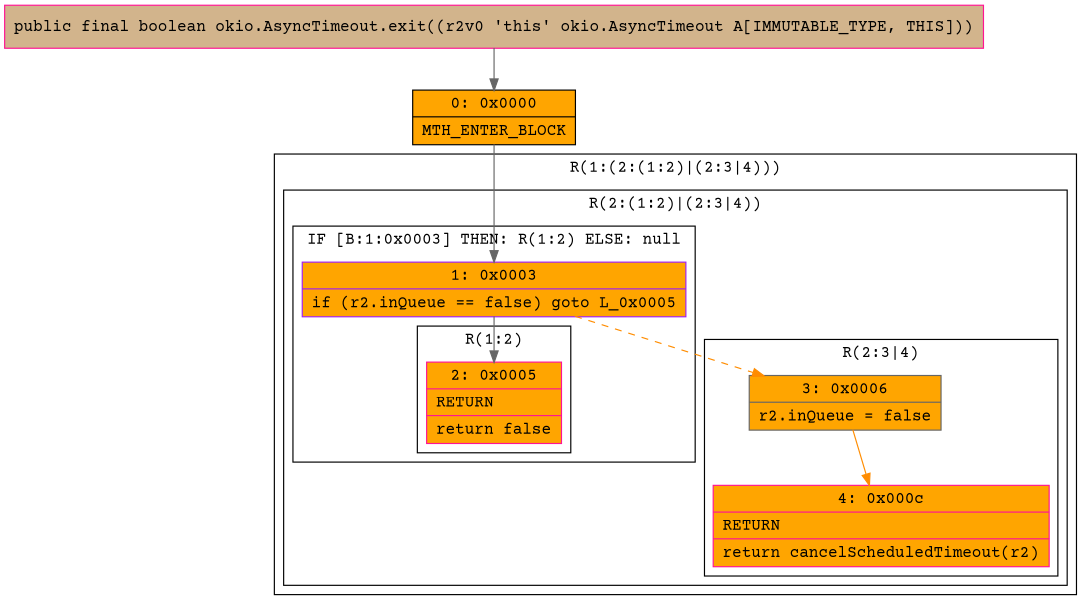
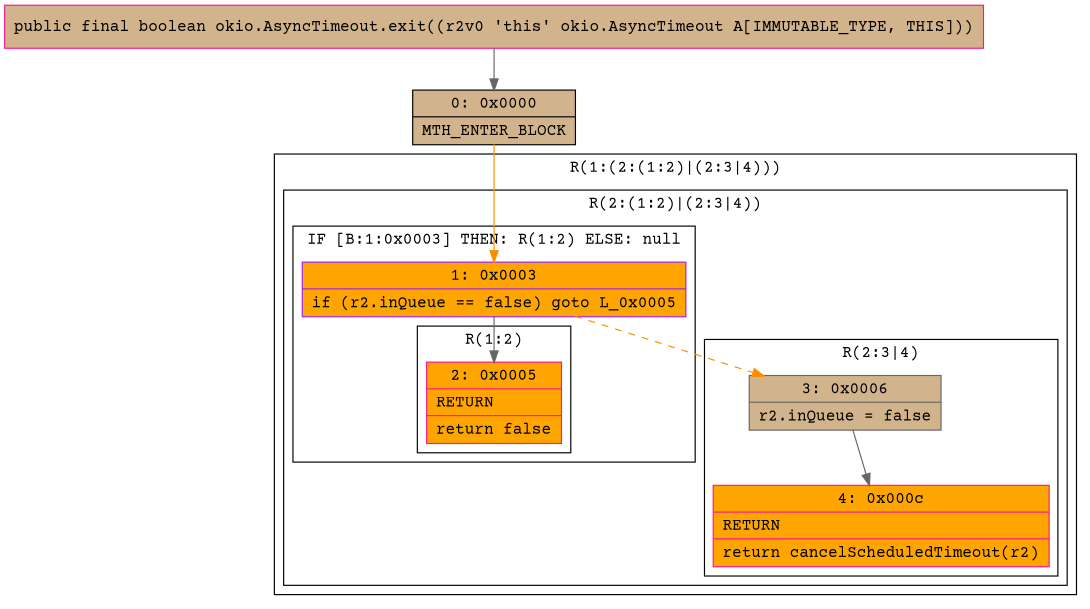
node "0: 0x0000": fillcolor orange -> tan
edge "0: 0x0000" -> "1: 0x0003": color gray40 -> darkorange
node "3: 0x0006": fillcolor orange -> tan
edge "3: 0x0006" -> "4: 0x000c": color darkorange -> gray40
